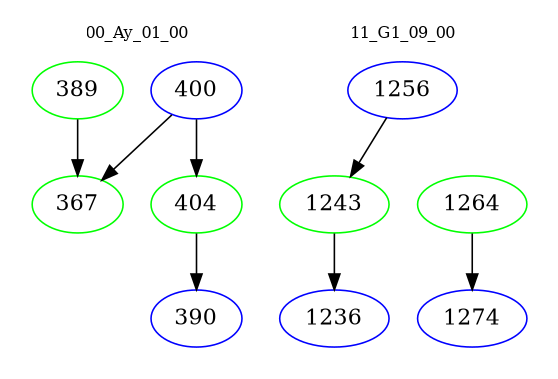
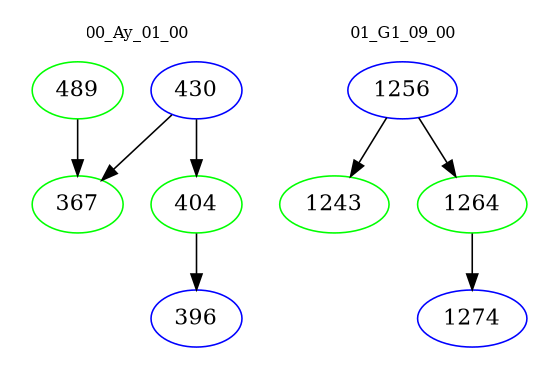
cluster "11_G1_09_00": label "11_G1_09_00" -> "01_G1_09_00"
node "389": label "389" -> "489"
node "400": label "400" -> "430"
edge "1256" -> "1264": added
node "390": label "390" -> "396"
node "1236": removed
